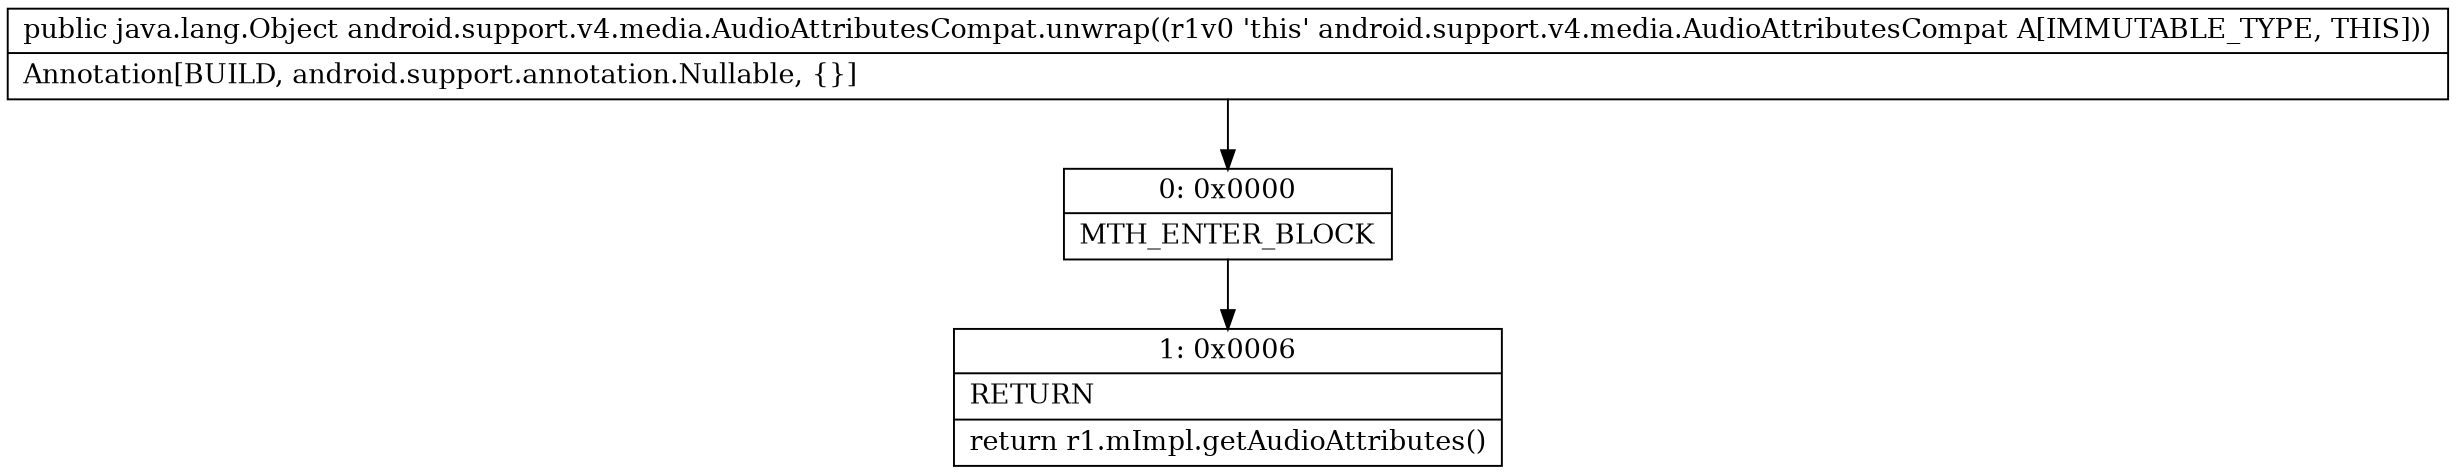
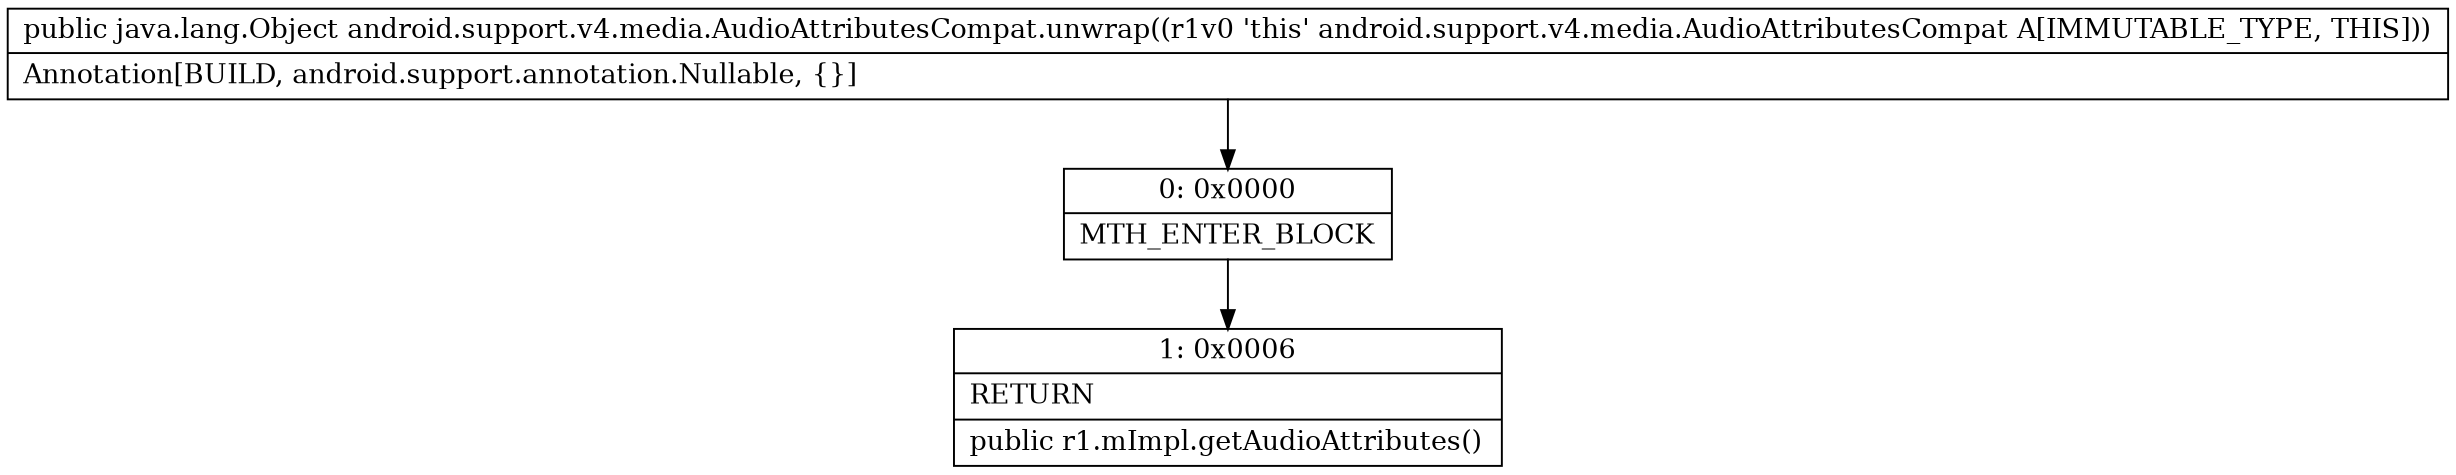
node "1: 0x0006": text "return r1.mImpl.getAudioAttributes()" -> "public r1.mImpl.getAudioAttributes()"
